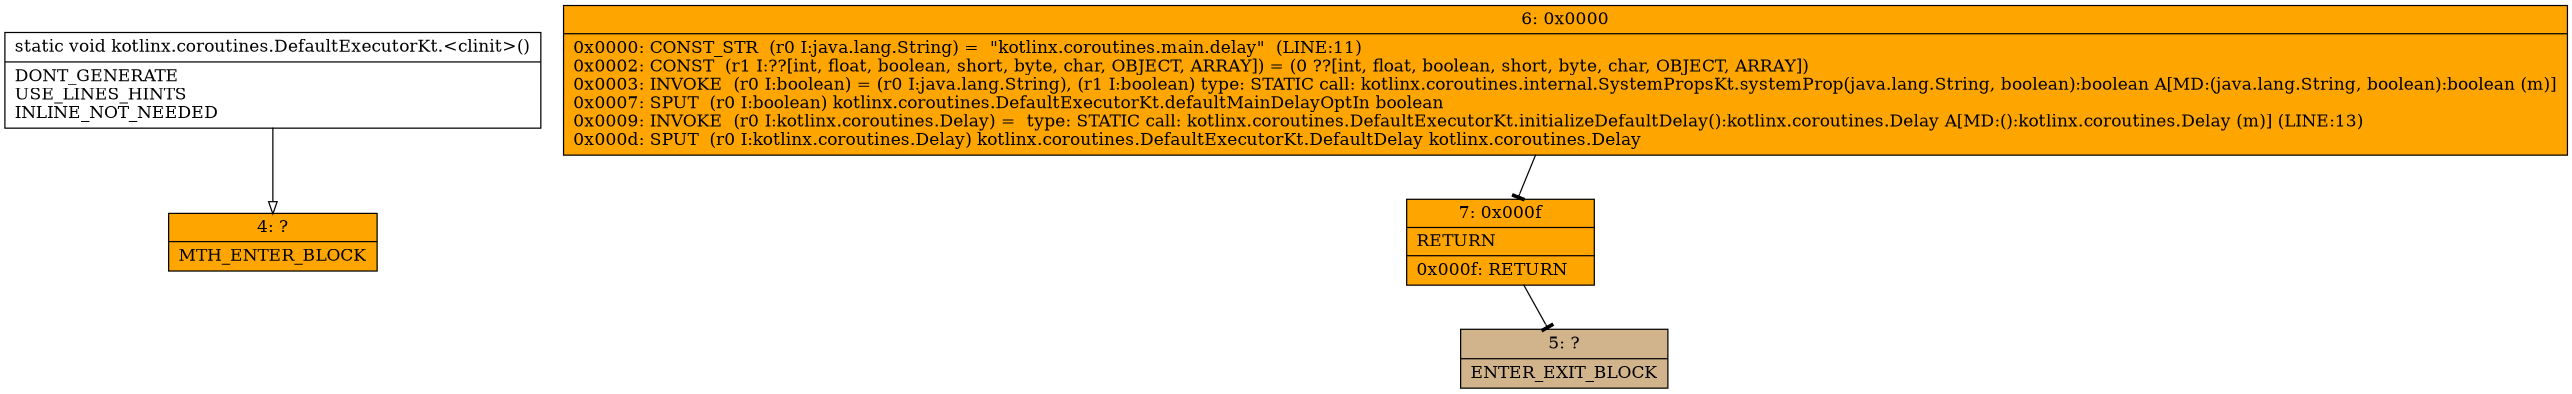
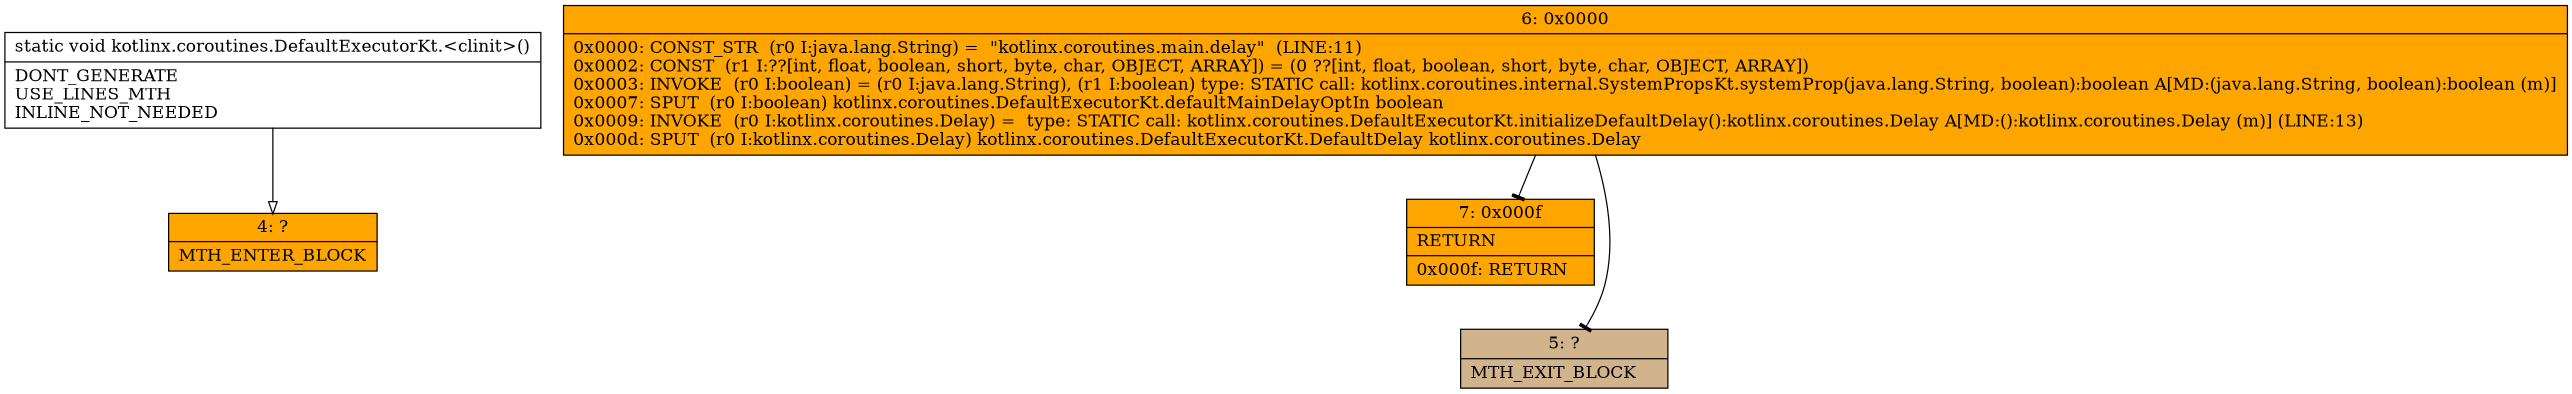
node "static void kotlinx.coroutines.DefaultExecutorKt.<clinit>()": text "USE_LINES_HINTS" -> "USE_LINES_MTH"
edge "7: 0x000f" -> "5: ?": now "6: 0x0000" -> "5: ?"
node "5: ?": text "ENTER_EXIT_BLOCK" -> "MTH_EXIT_BLOCK"
